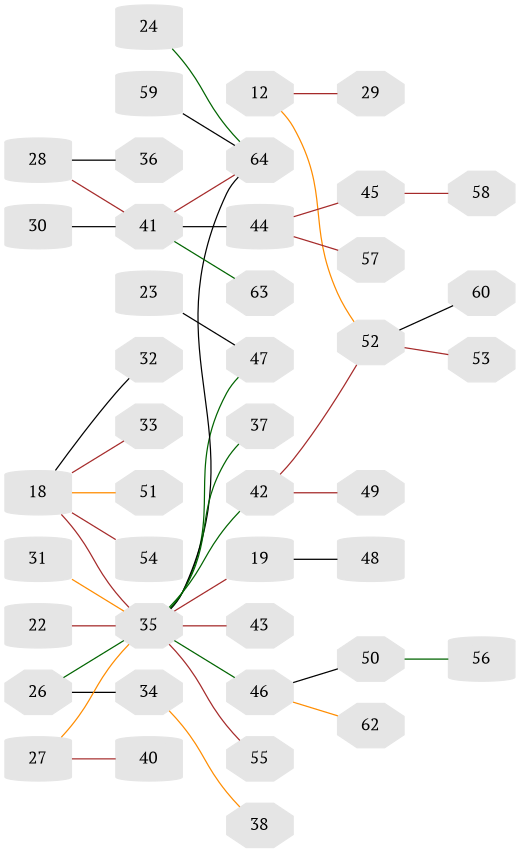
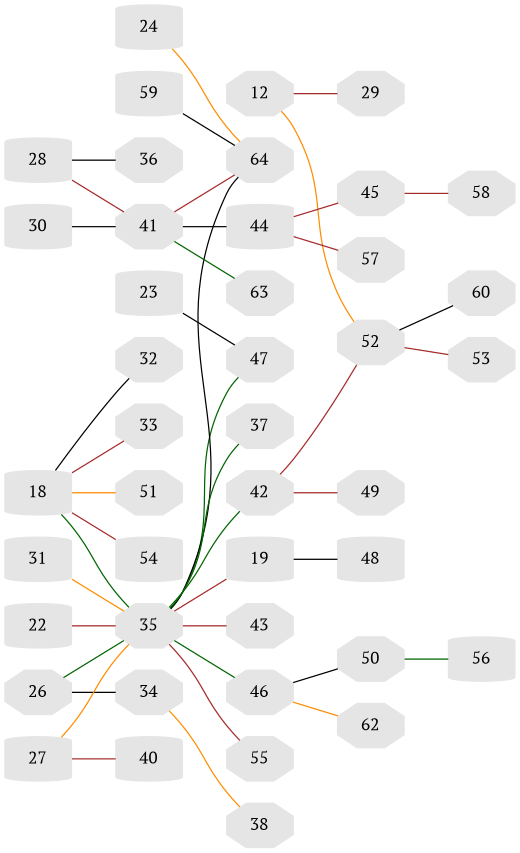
edge "24" -- "64": color darkgreen -> darkorange
edge "18" -- "35": color brown -> darkgreen
